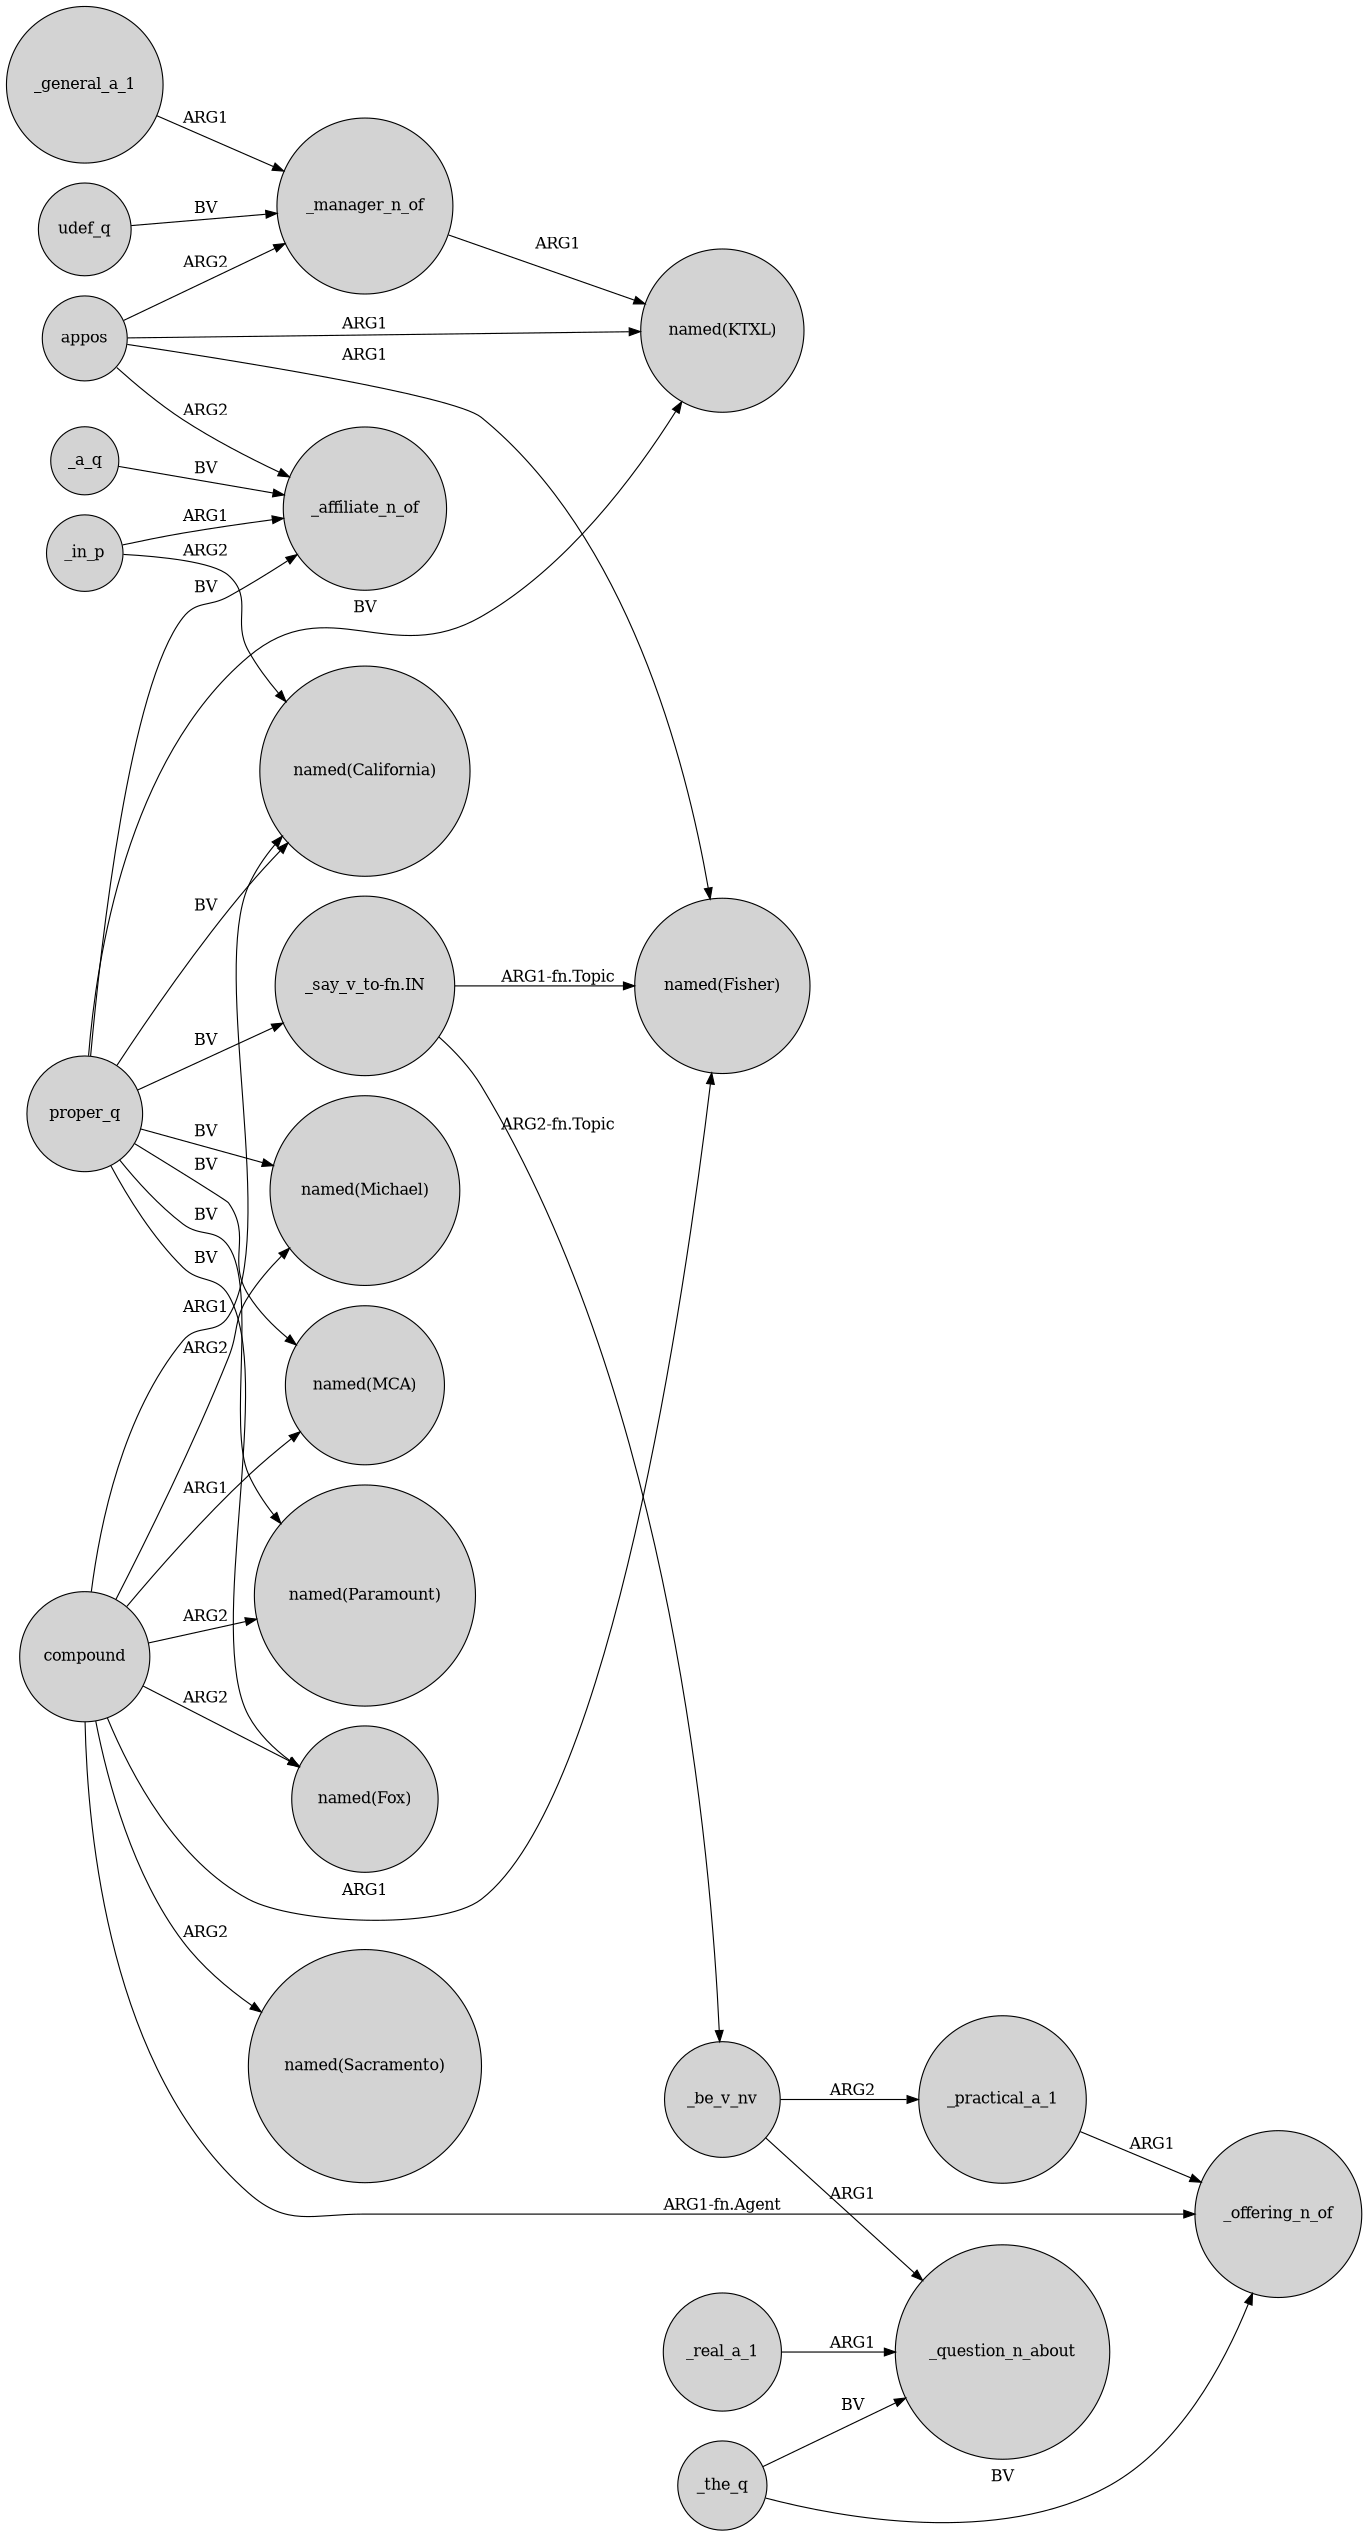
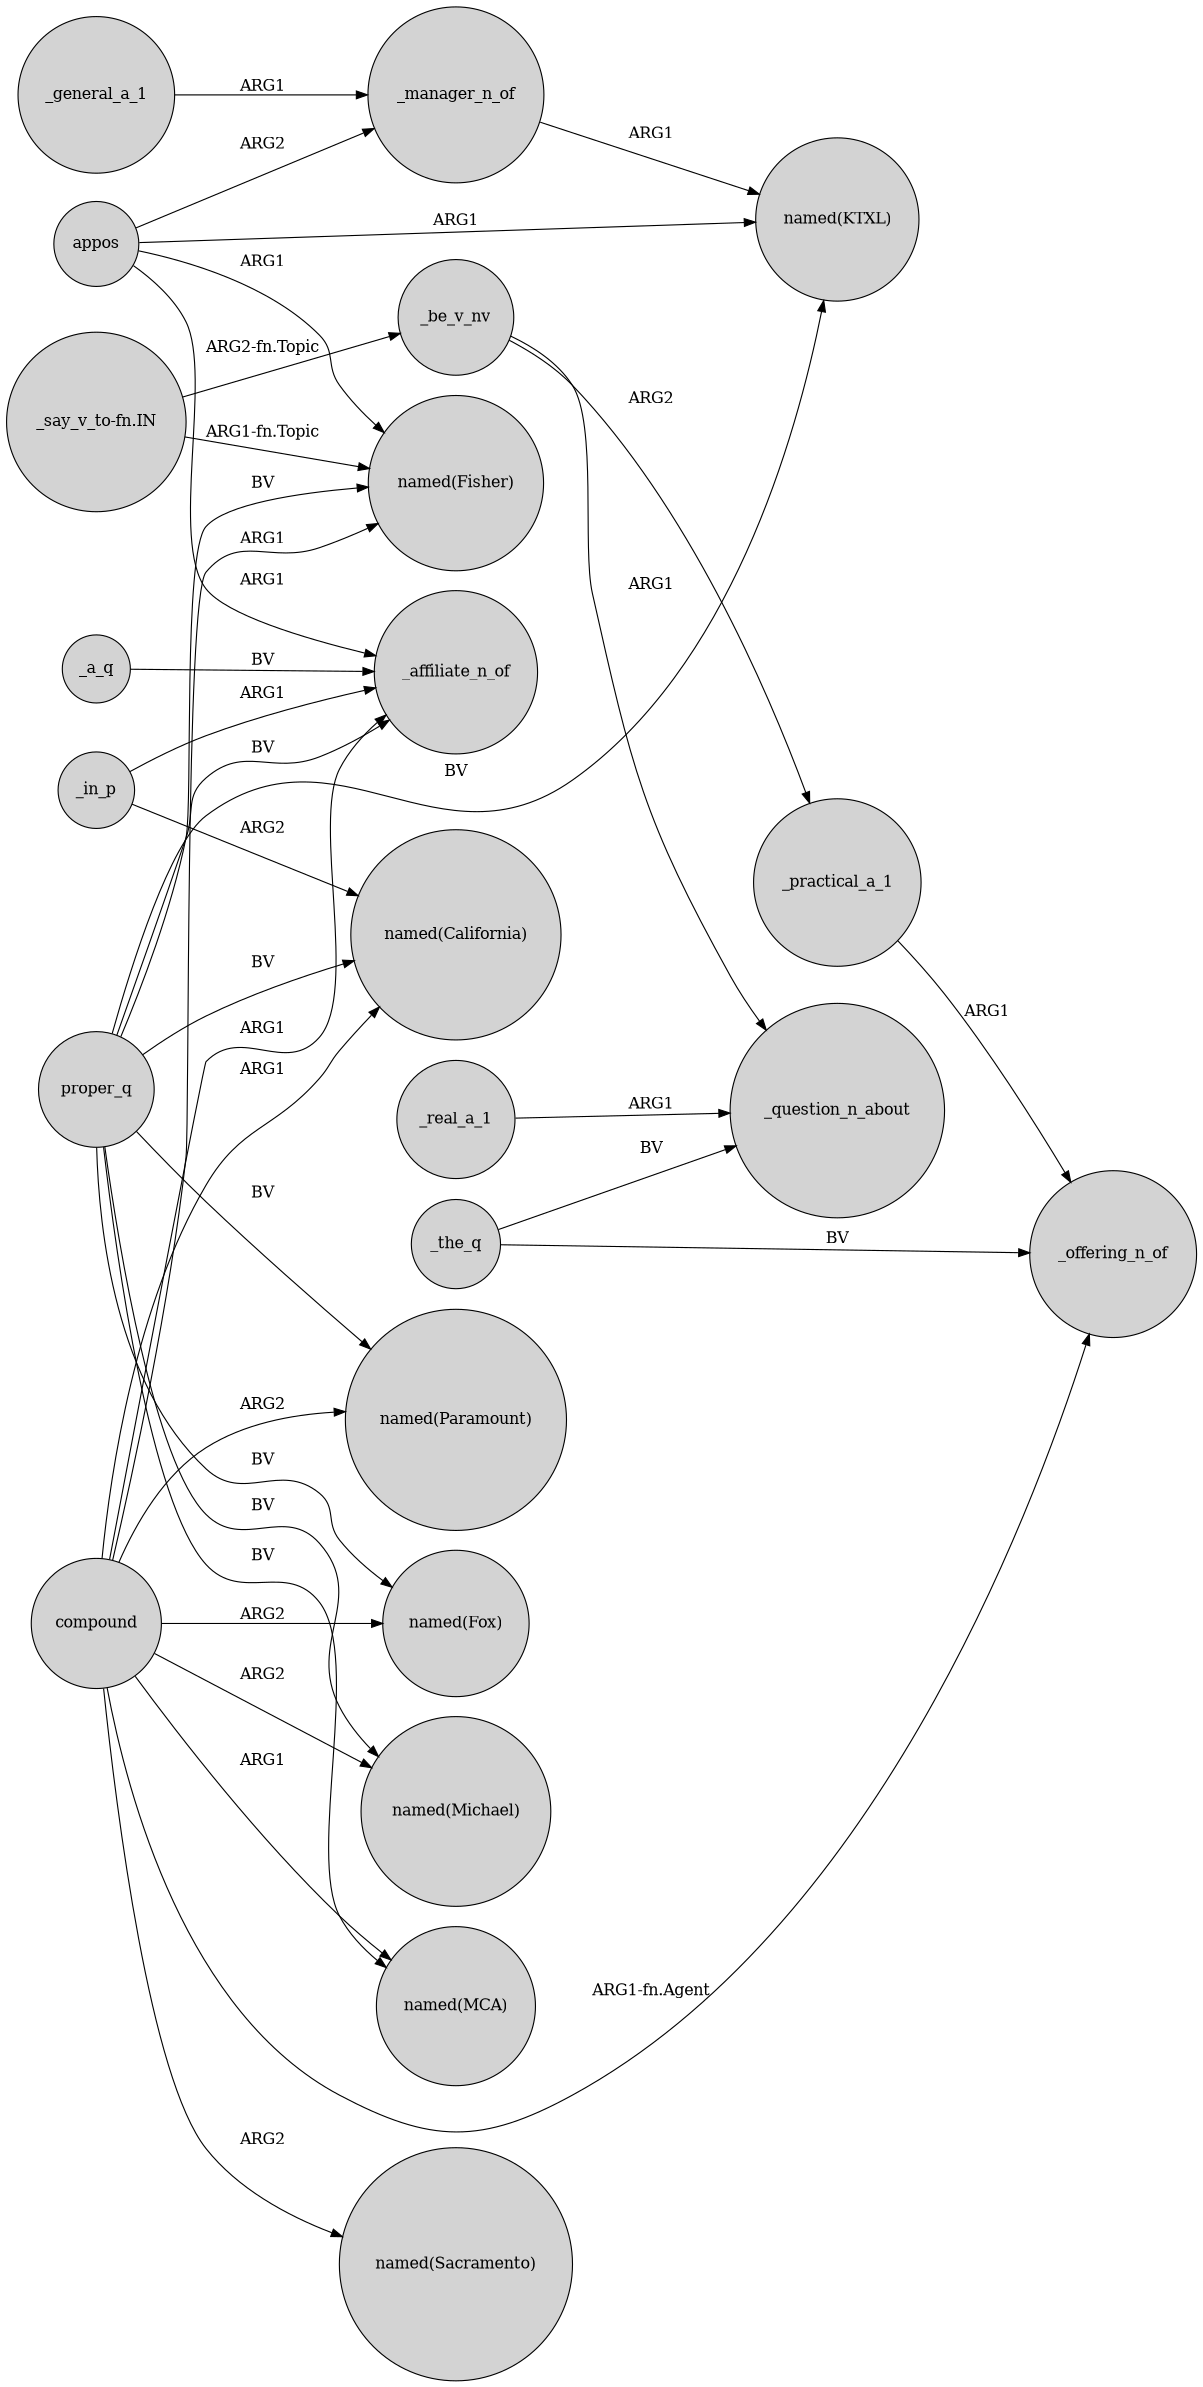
node "udef_q": removed
edge "appos" -> "_affiliate_n_of": label "ARG2" -> "ARG1"
edge "proper_q" -> "_say_v_to-fn.IN": now "proper_q" -> "named(Fisher)"
edge "compound" -> "_affiliate_n_of": added, label "ARG1"
